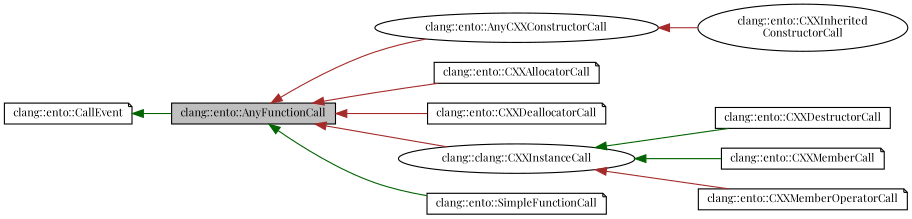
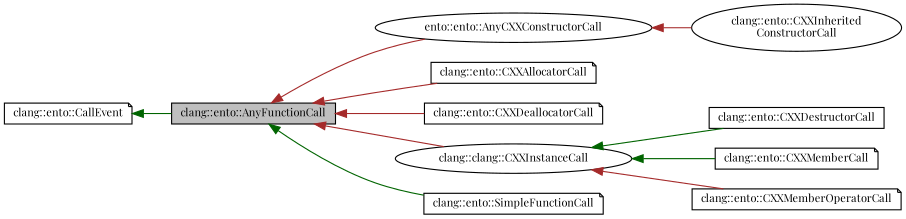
node "clang::ento::AnyCXXConstructorCall": label "clang::ento::AnyCXXConstructorCall" -> "ento::ento::AnyCXXConstructorCall"
